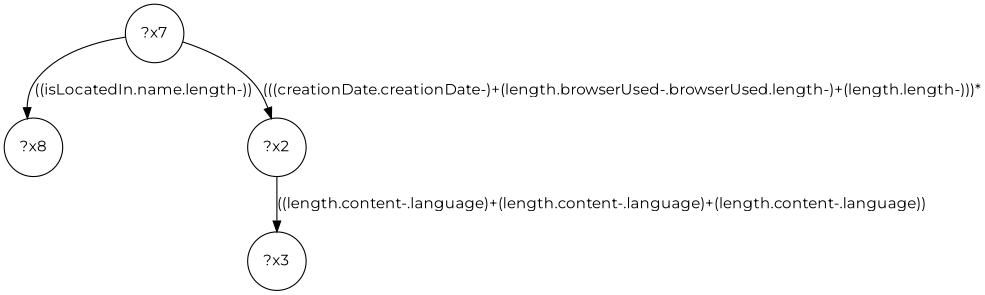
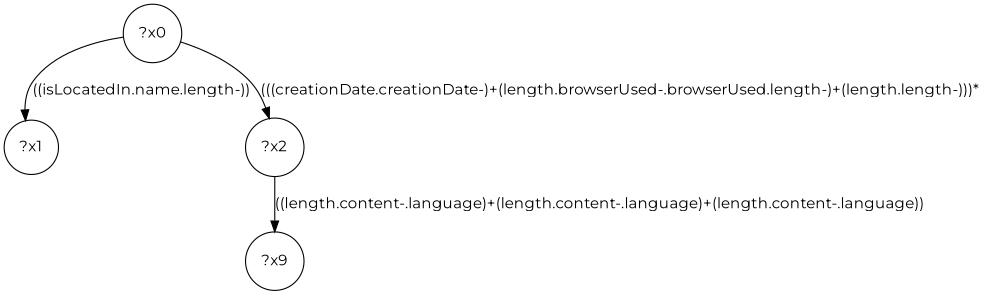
node "?x7": label "?x7" -> "?x0"
node "?x8": label "?x8" -> "?x1"
node "?x3": label "?x3" -> "?x9"
